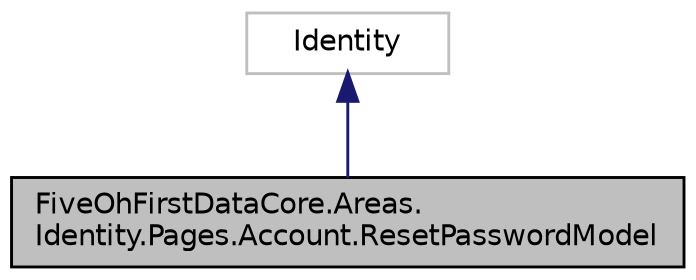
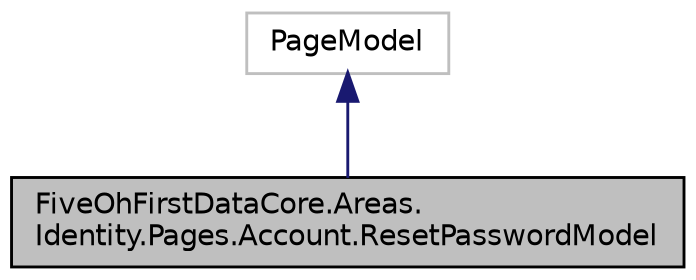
node "Identity": label "Identity" -> "PageModel"
